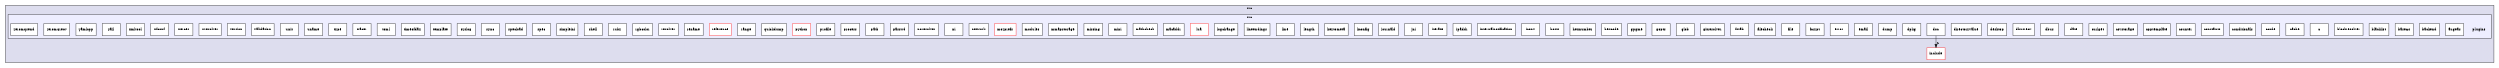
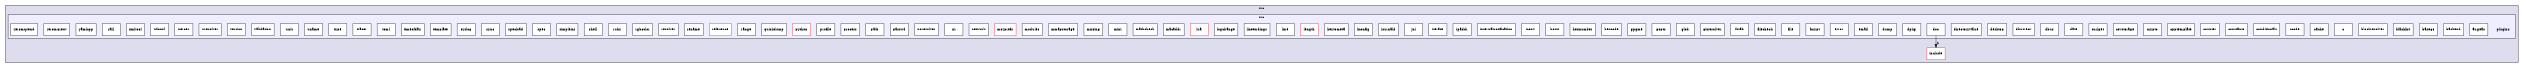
node "length": color black -> red
node "crypto": added
